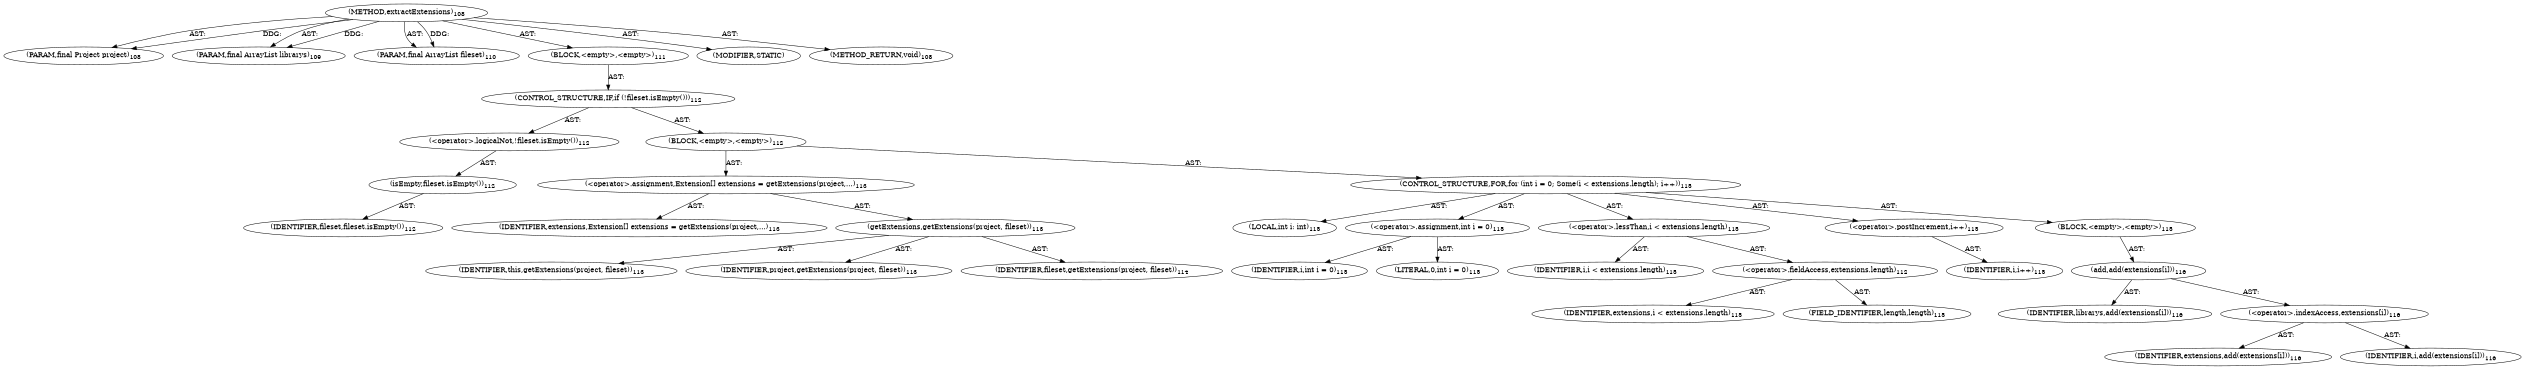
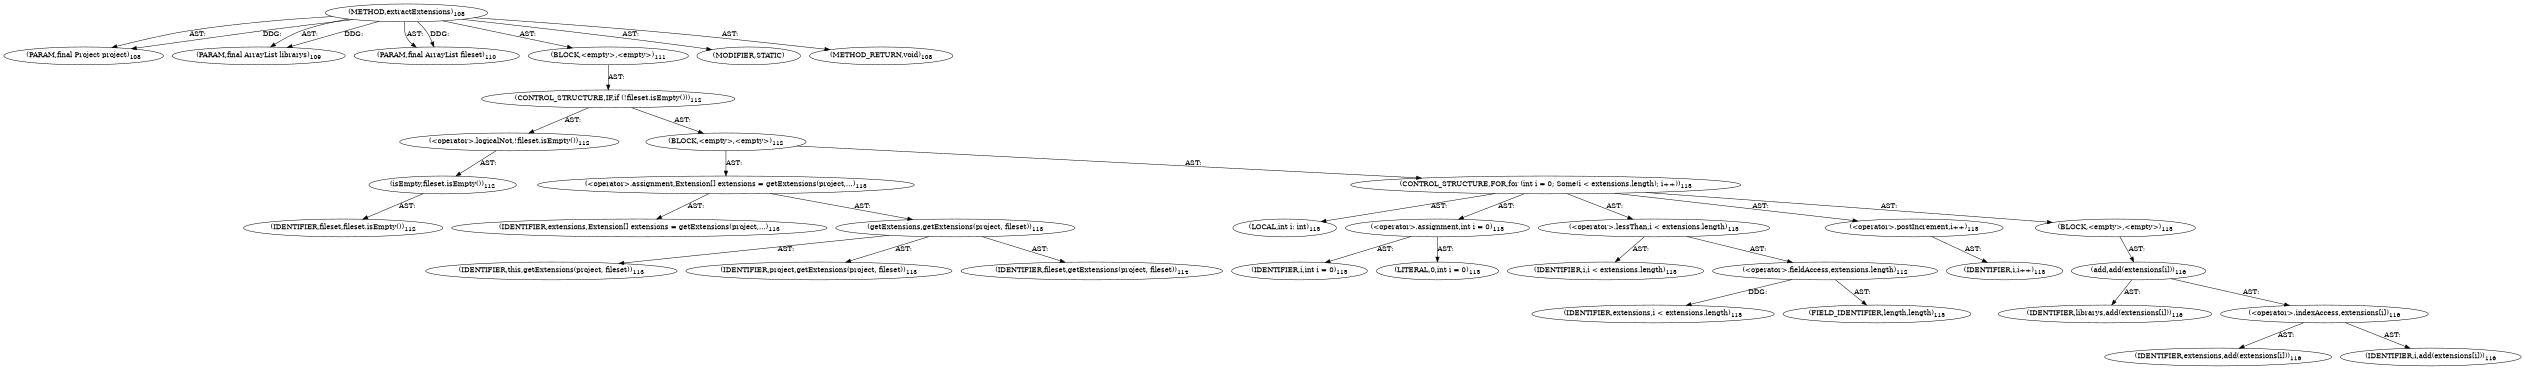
edge "(<operator>.fieldAccess,extensions.length)" -> "(IDENTIFIER,extensions,i < extensions.length)": label "AST: " -> "DDG: "
